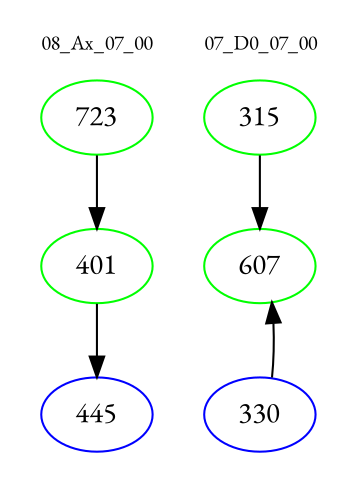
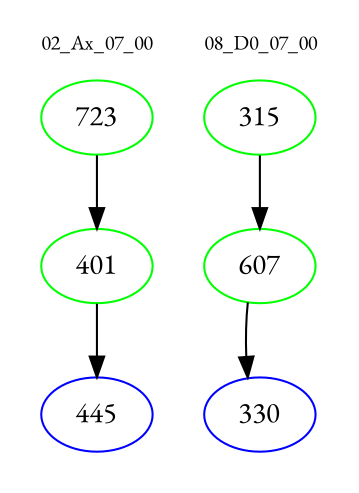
cluster "08_Ax_07_00": label "08_Ax_07_00" -> "02_Ax_07_00"
cluster "07_D0_07_00": label "07_D0_07_00" -> "08_D0_07_00"
edge "330" -> "607": reversed
